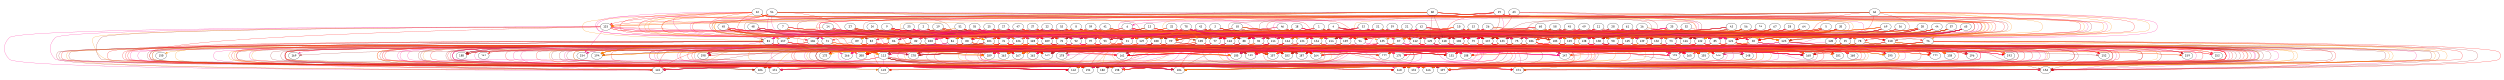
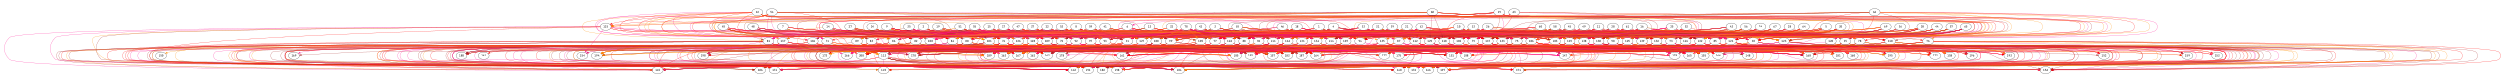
edge "115" -> "123": now "11" -> "123"
